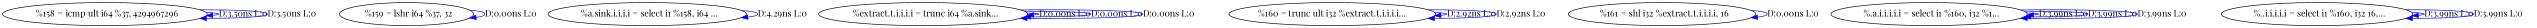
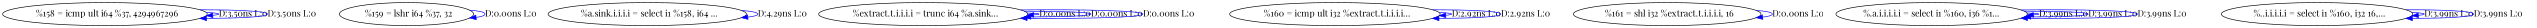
node "%160 = trunc ult i32 %extract.t.i.i.i.i...": label "%160 = trunc ult i32 %extract.t.i.i.i.i..." -> "%160 = icmp ult i32 %extract.t.i.i.i.i..."
node "%.a.i.i.i.i.i = select i1 %160, i32 %1...": label "%.a.i.i.i.i.i = select i1 %160, i32 %1..." -> "%.a.i.i.i.i.i = select i1 %160, i36 %1..."
